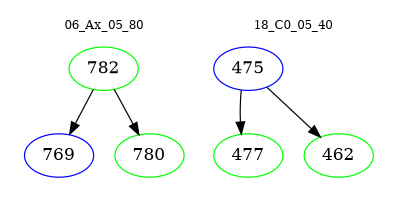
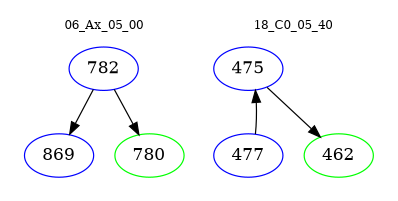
cluster "06_Ax_05_80": label "06_Ax_05_80" -> "06_Ax_05_00"
node "782": color green -> blue
edge "475" -> "477": reversed
node "769": label "769" -> "869"
node "477": color green -> blue
